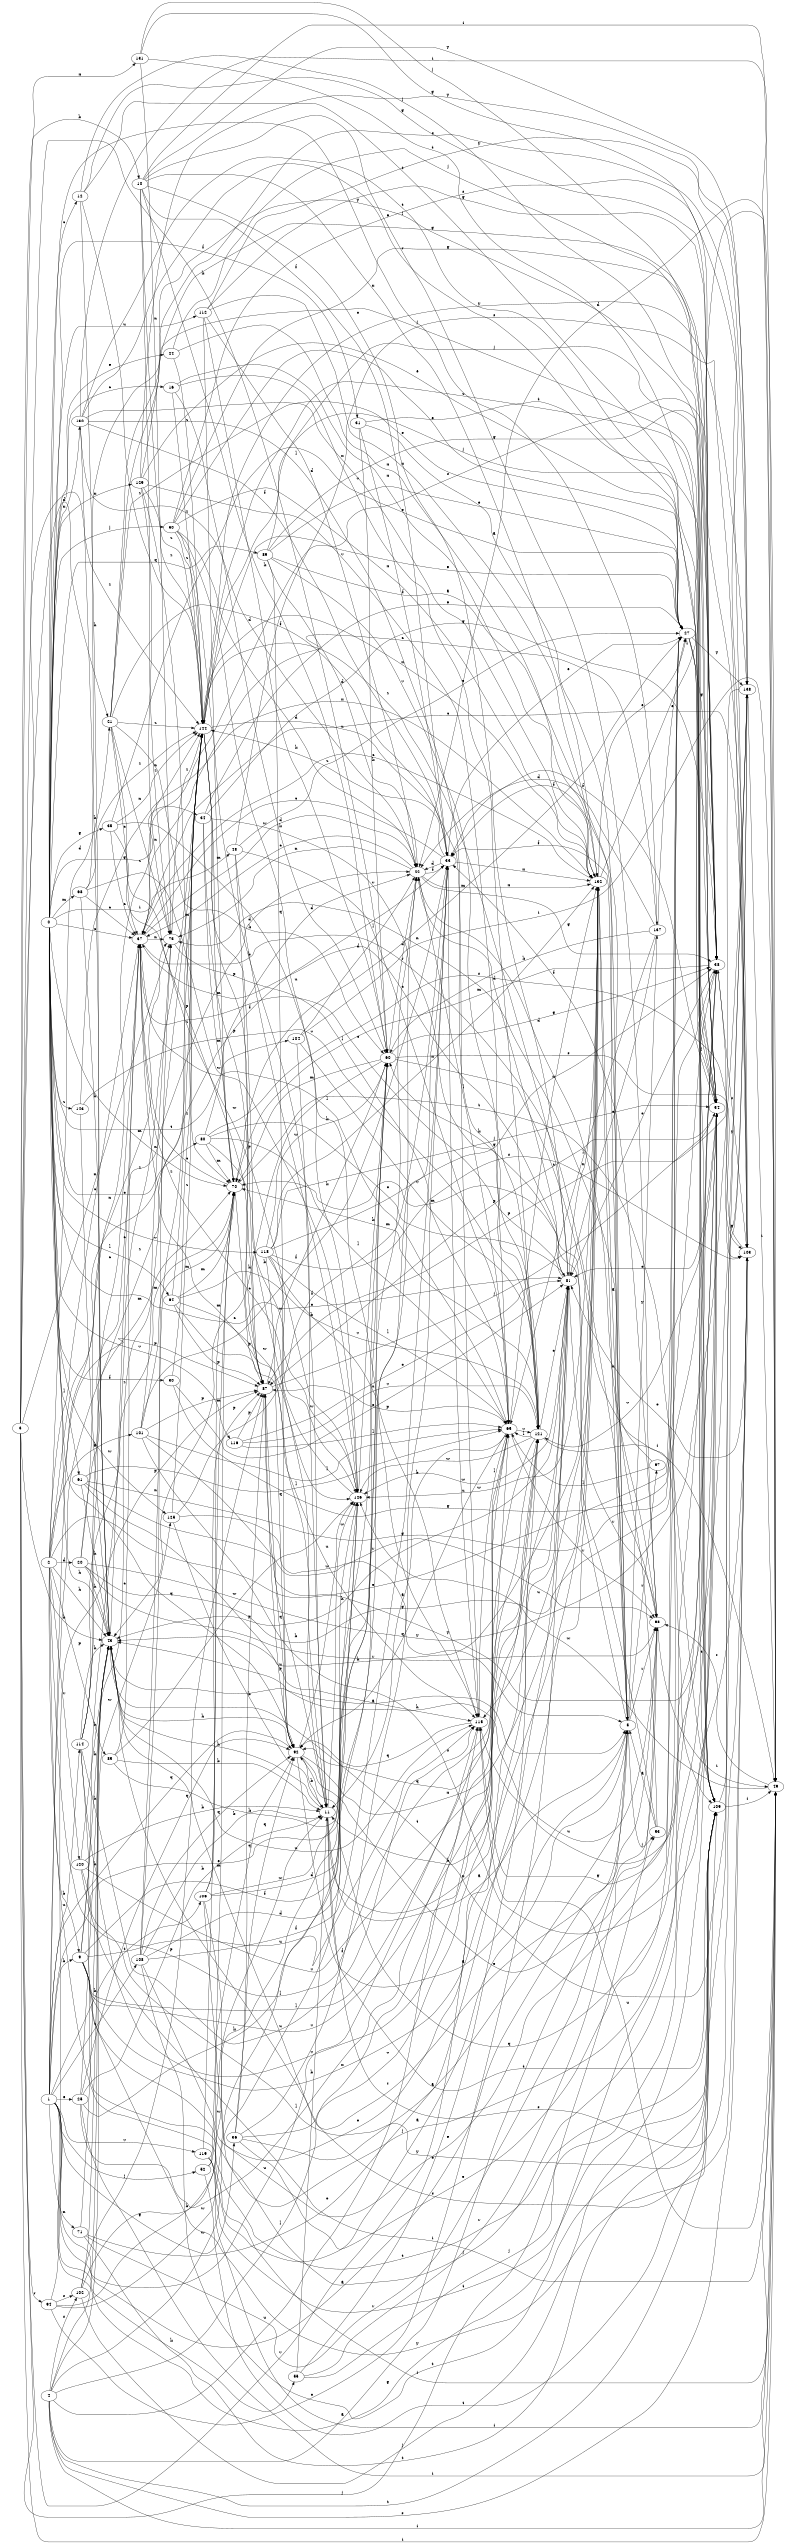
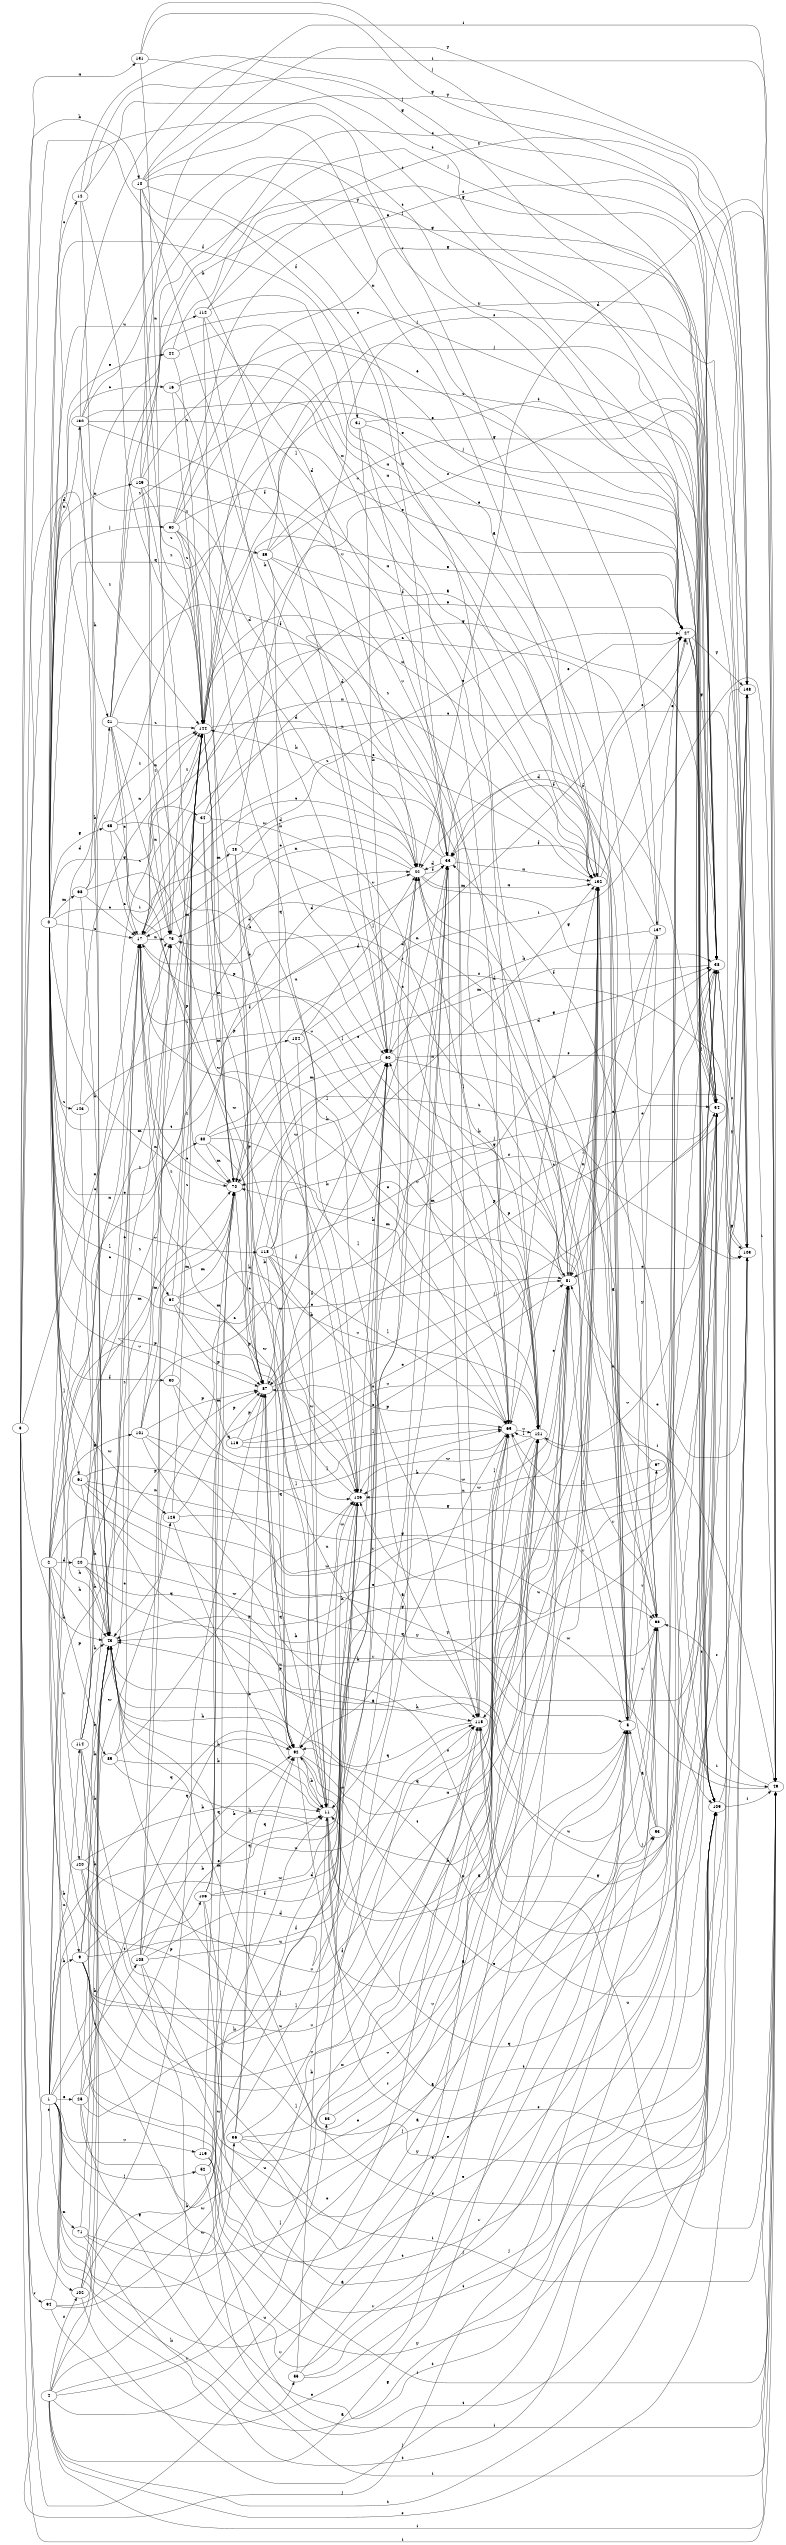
node "37": label "37" -> "17"
node "95": added
edge "94" -> "102": now "3" -> "102"
